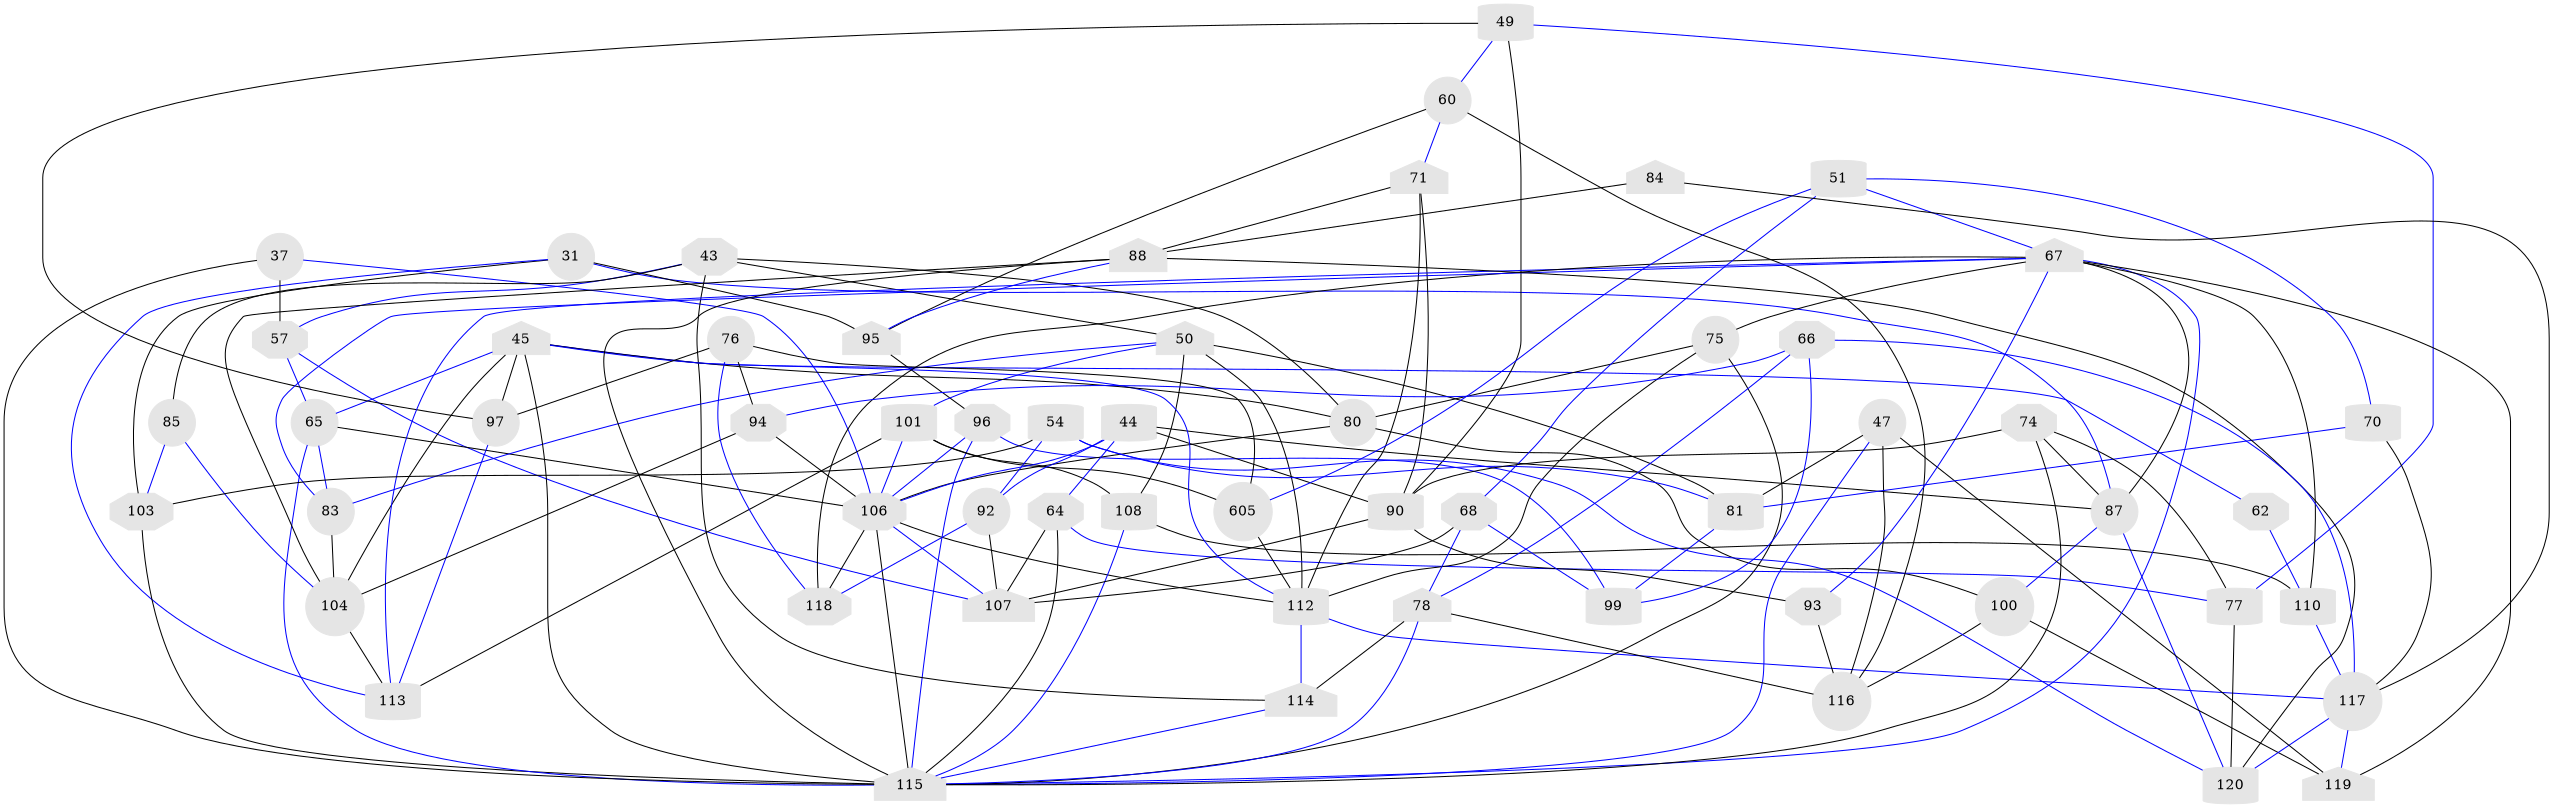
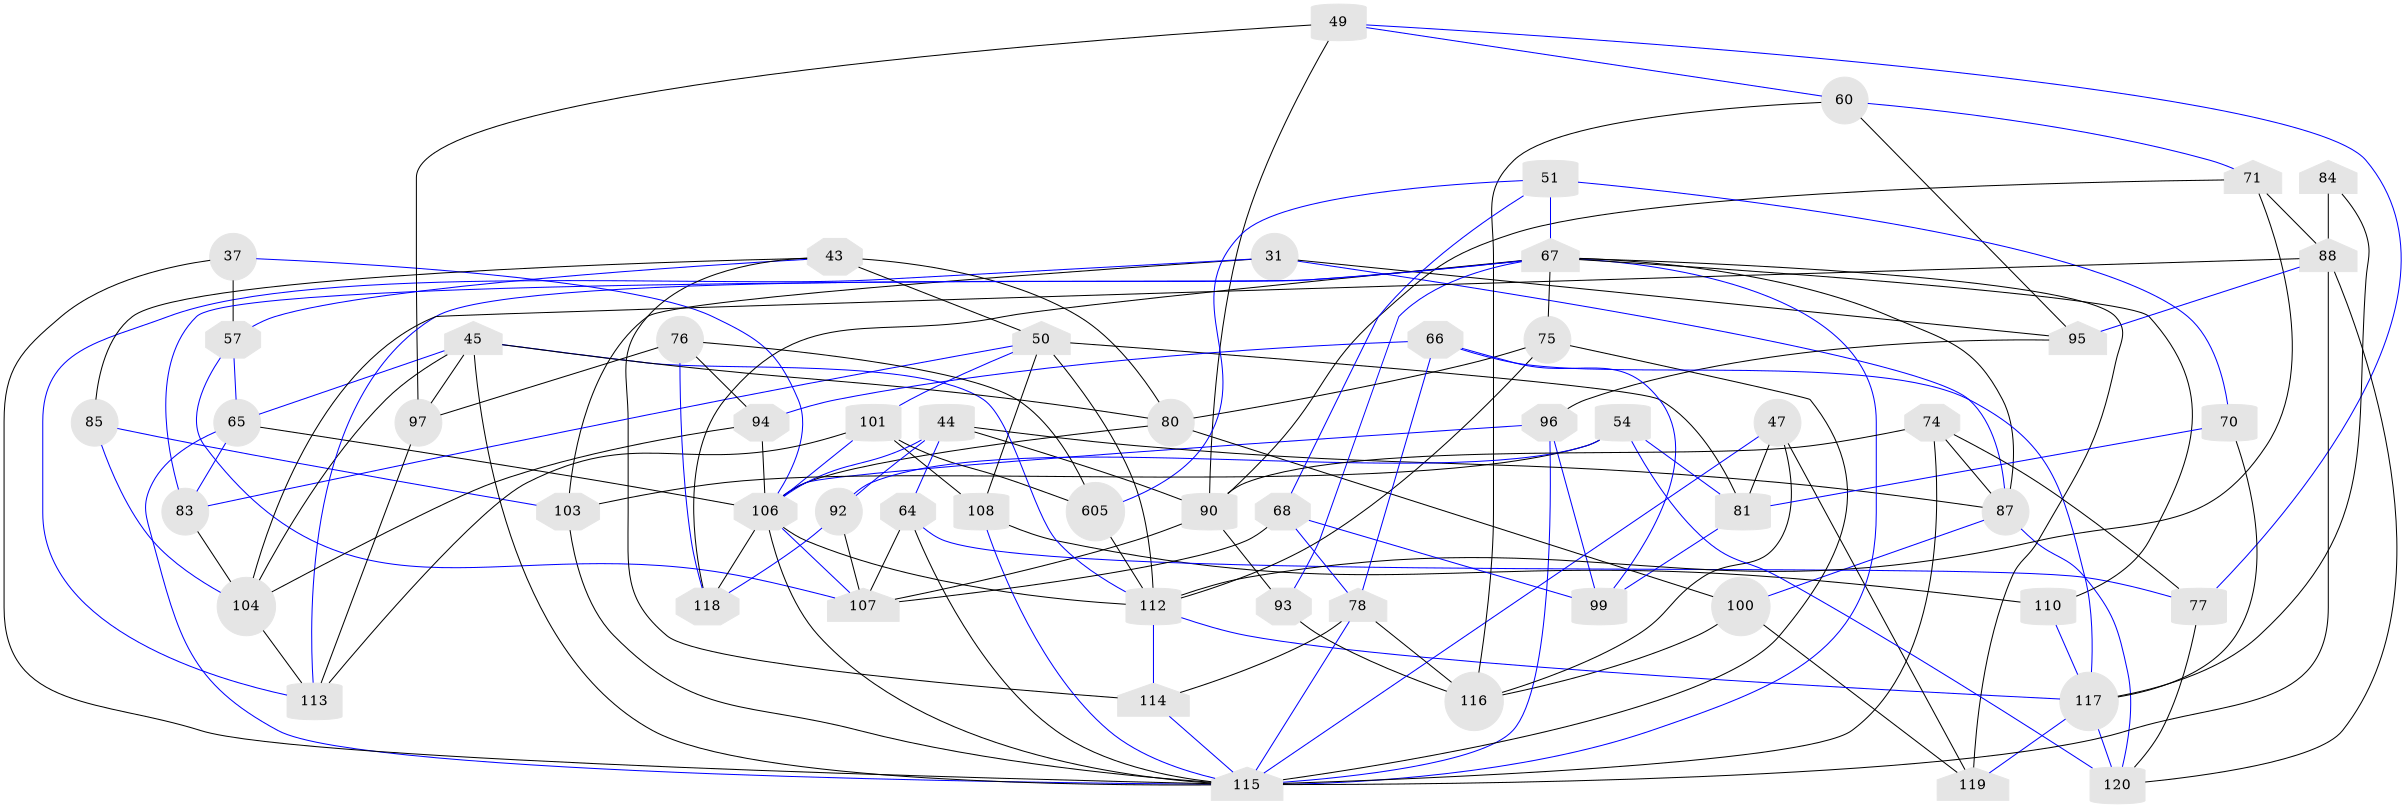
node "62": removed
edge "97" -- "113": color blue -> black
